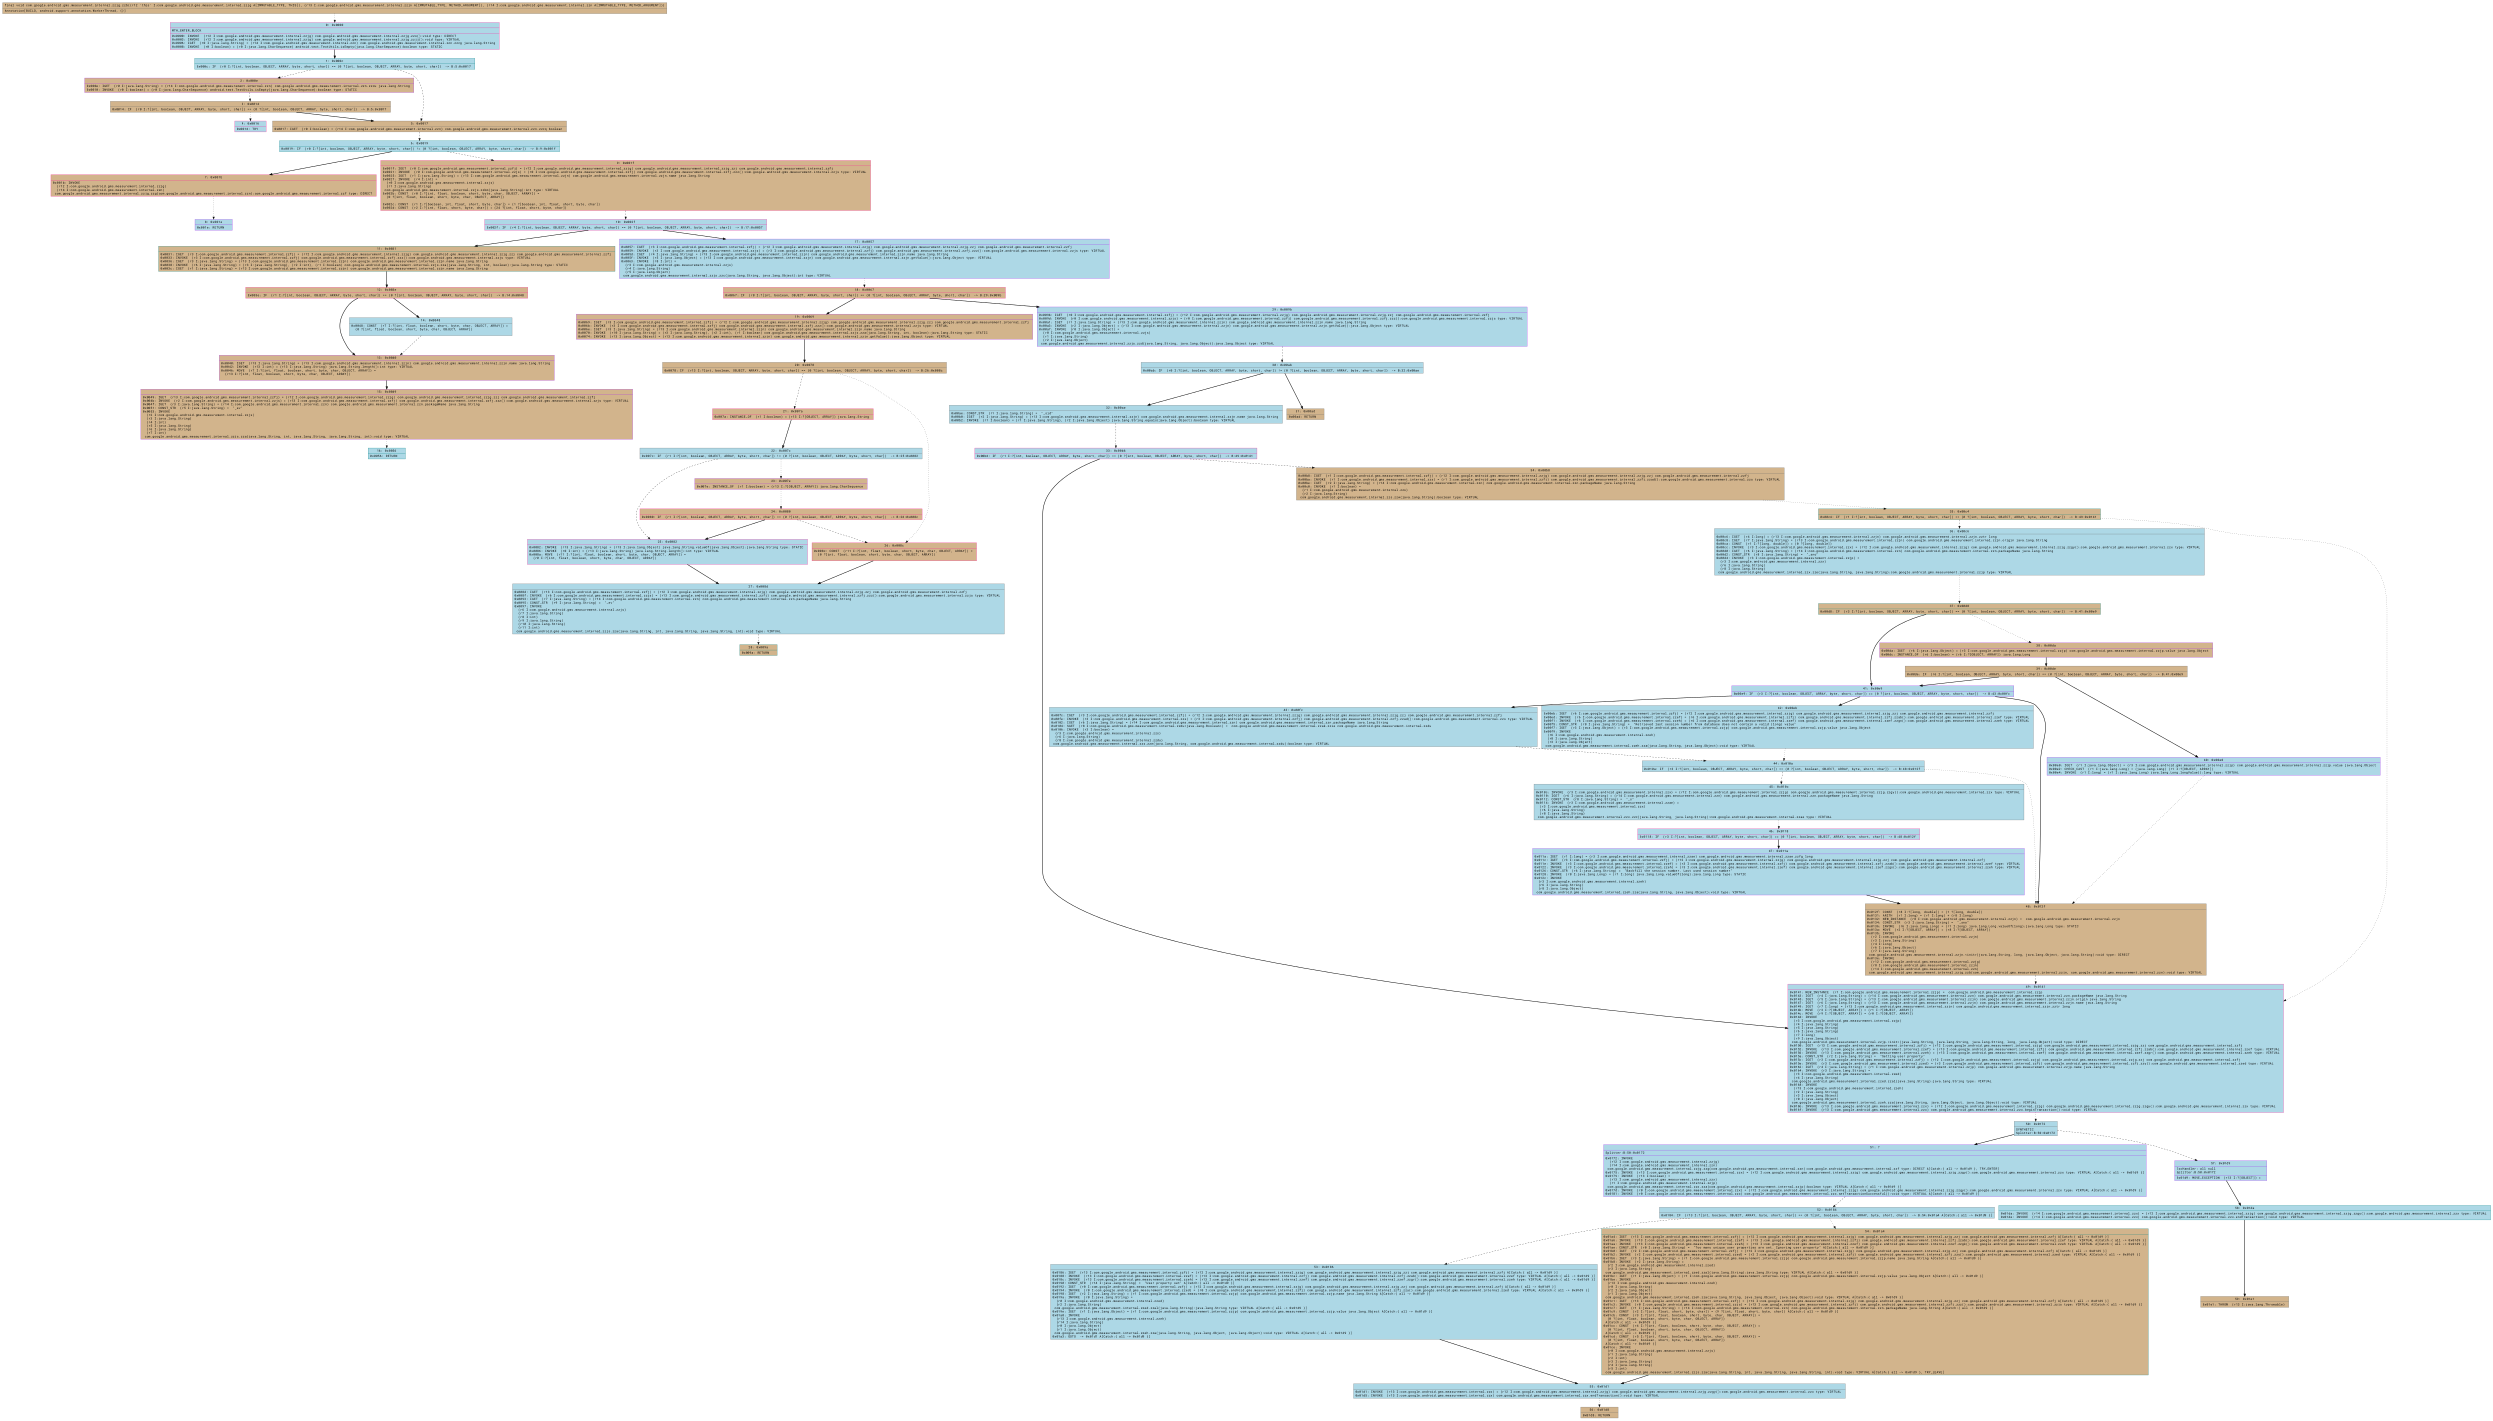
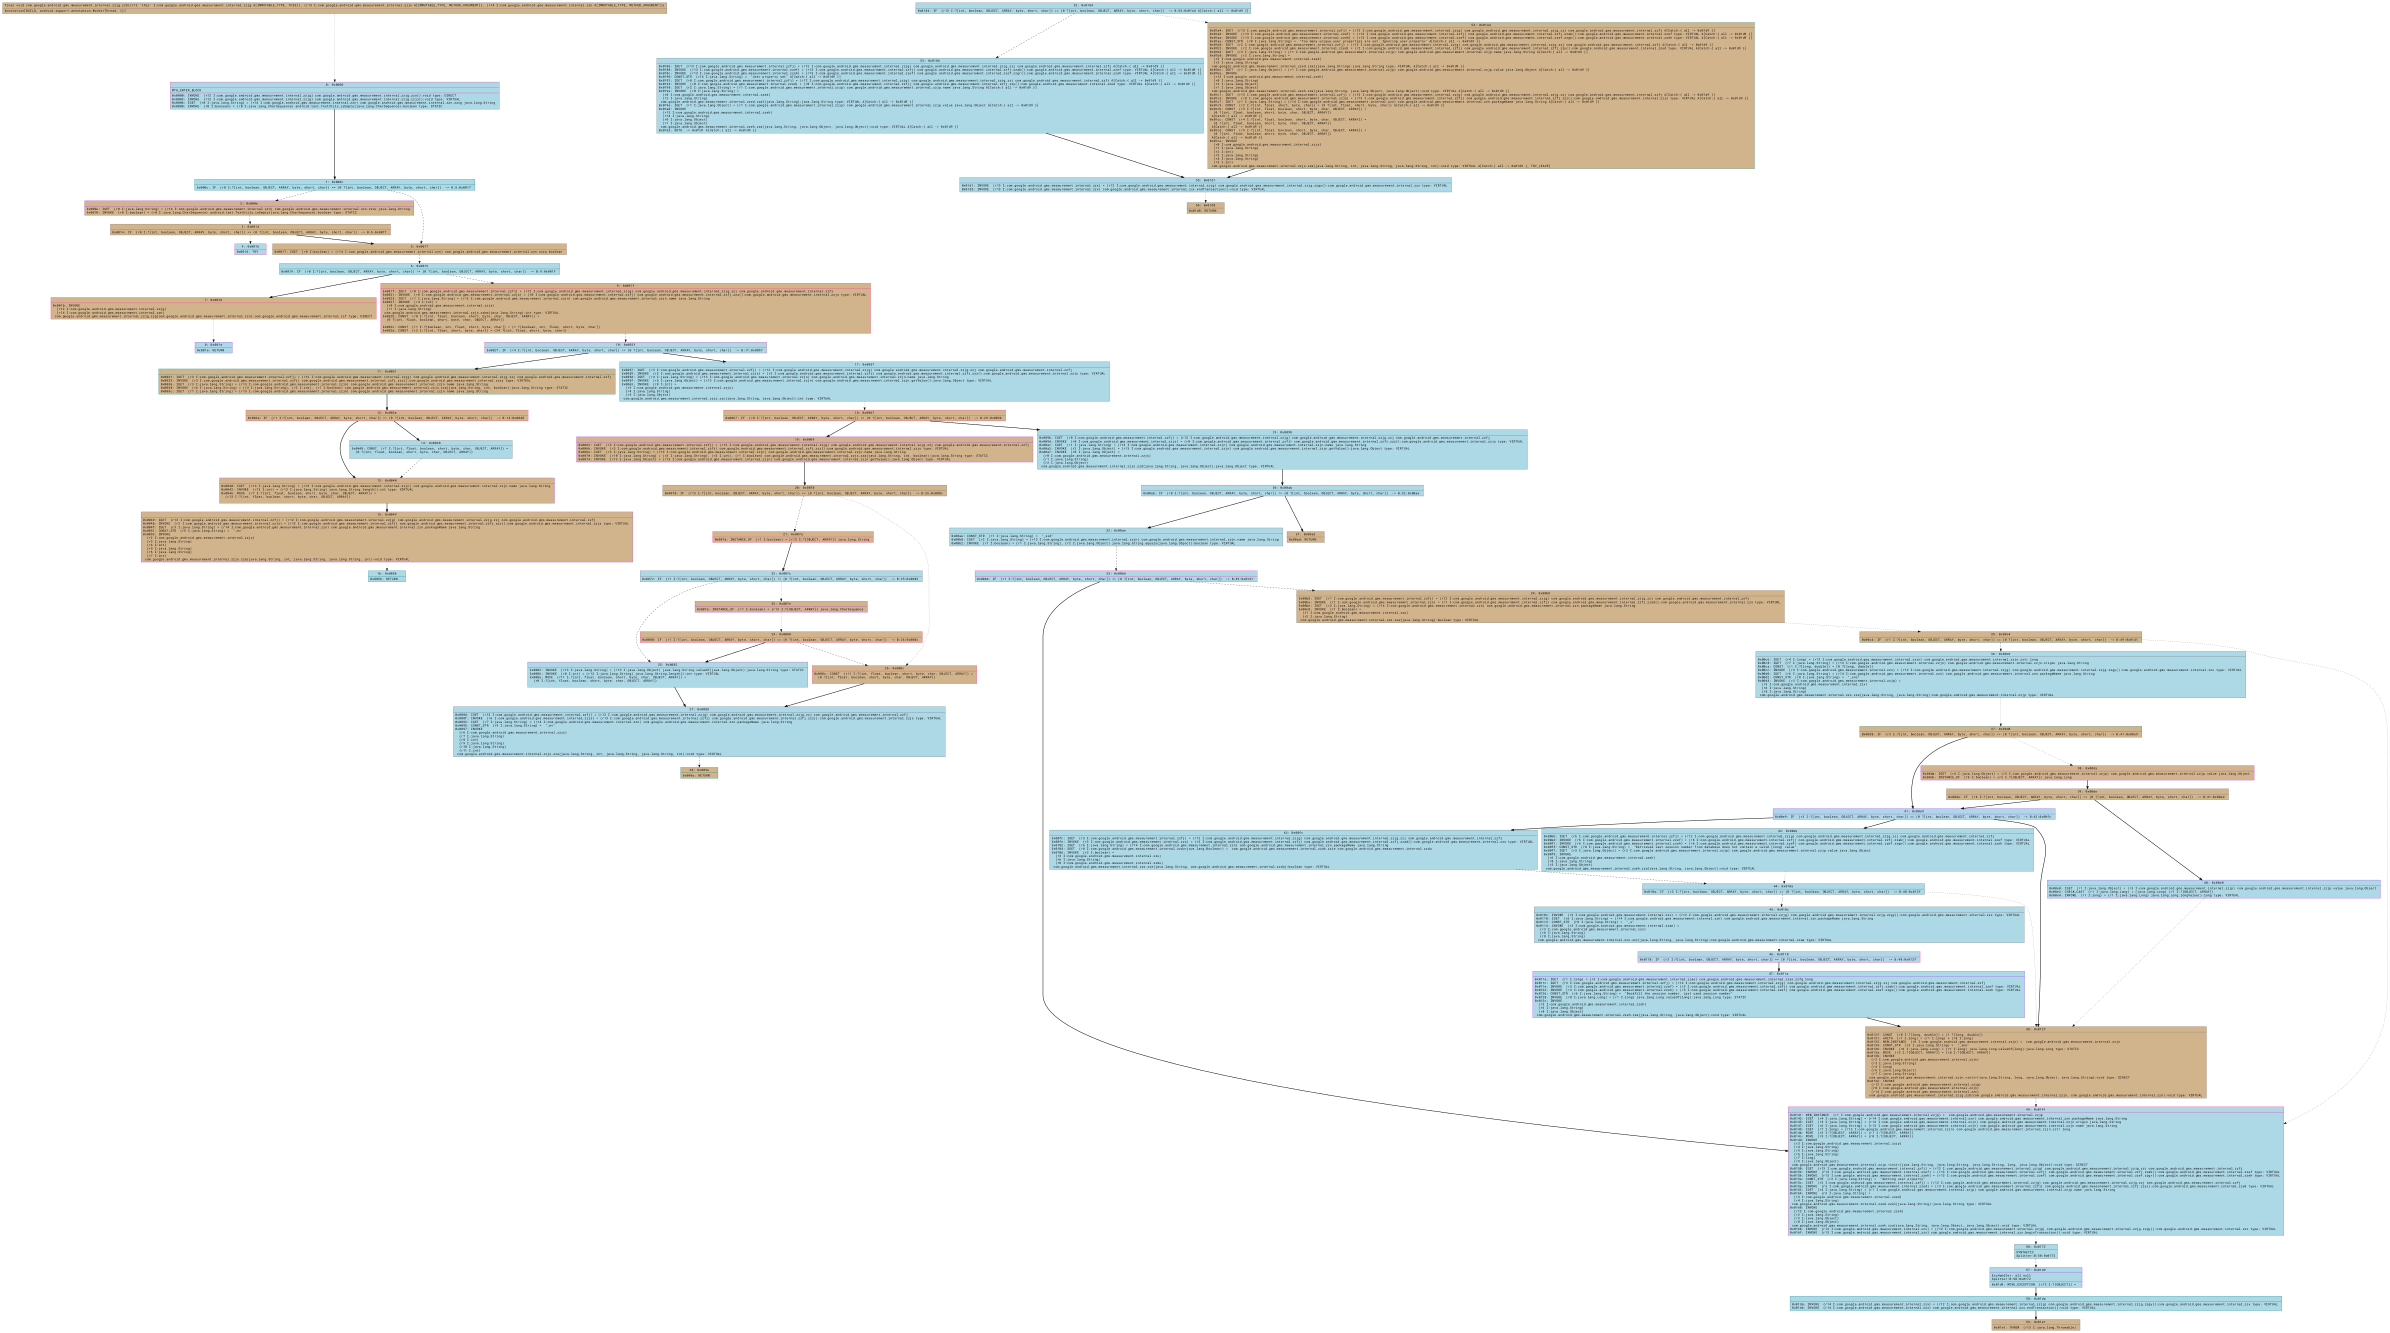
edge "29: 0x009b" -> "30: 0x00ab": style dashed -> bold
node "51: ?": removed
